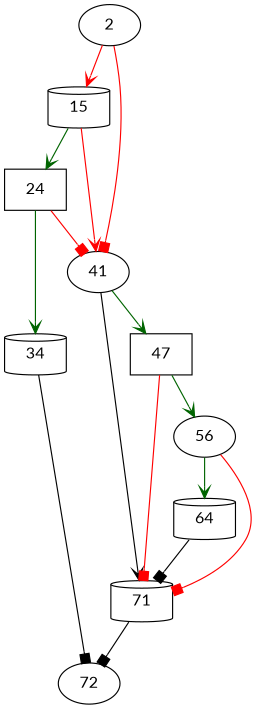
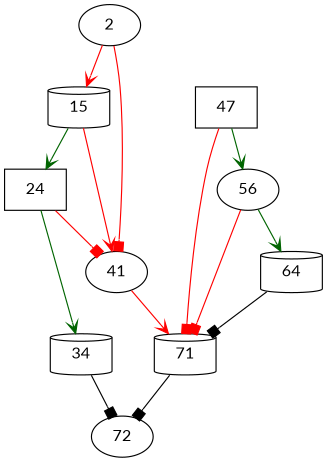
edge "41" -> "47": removed
edge "41" -> "71": color black -> red
